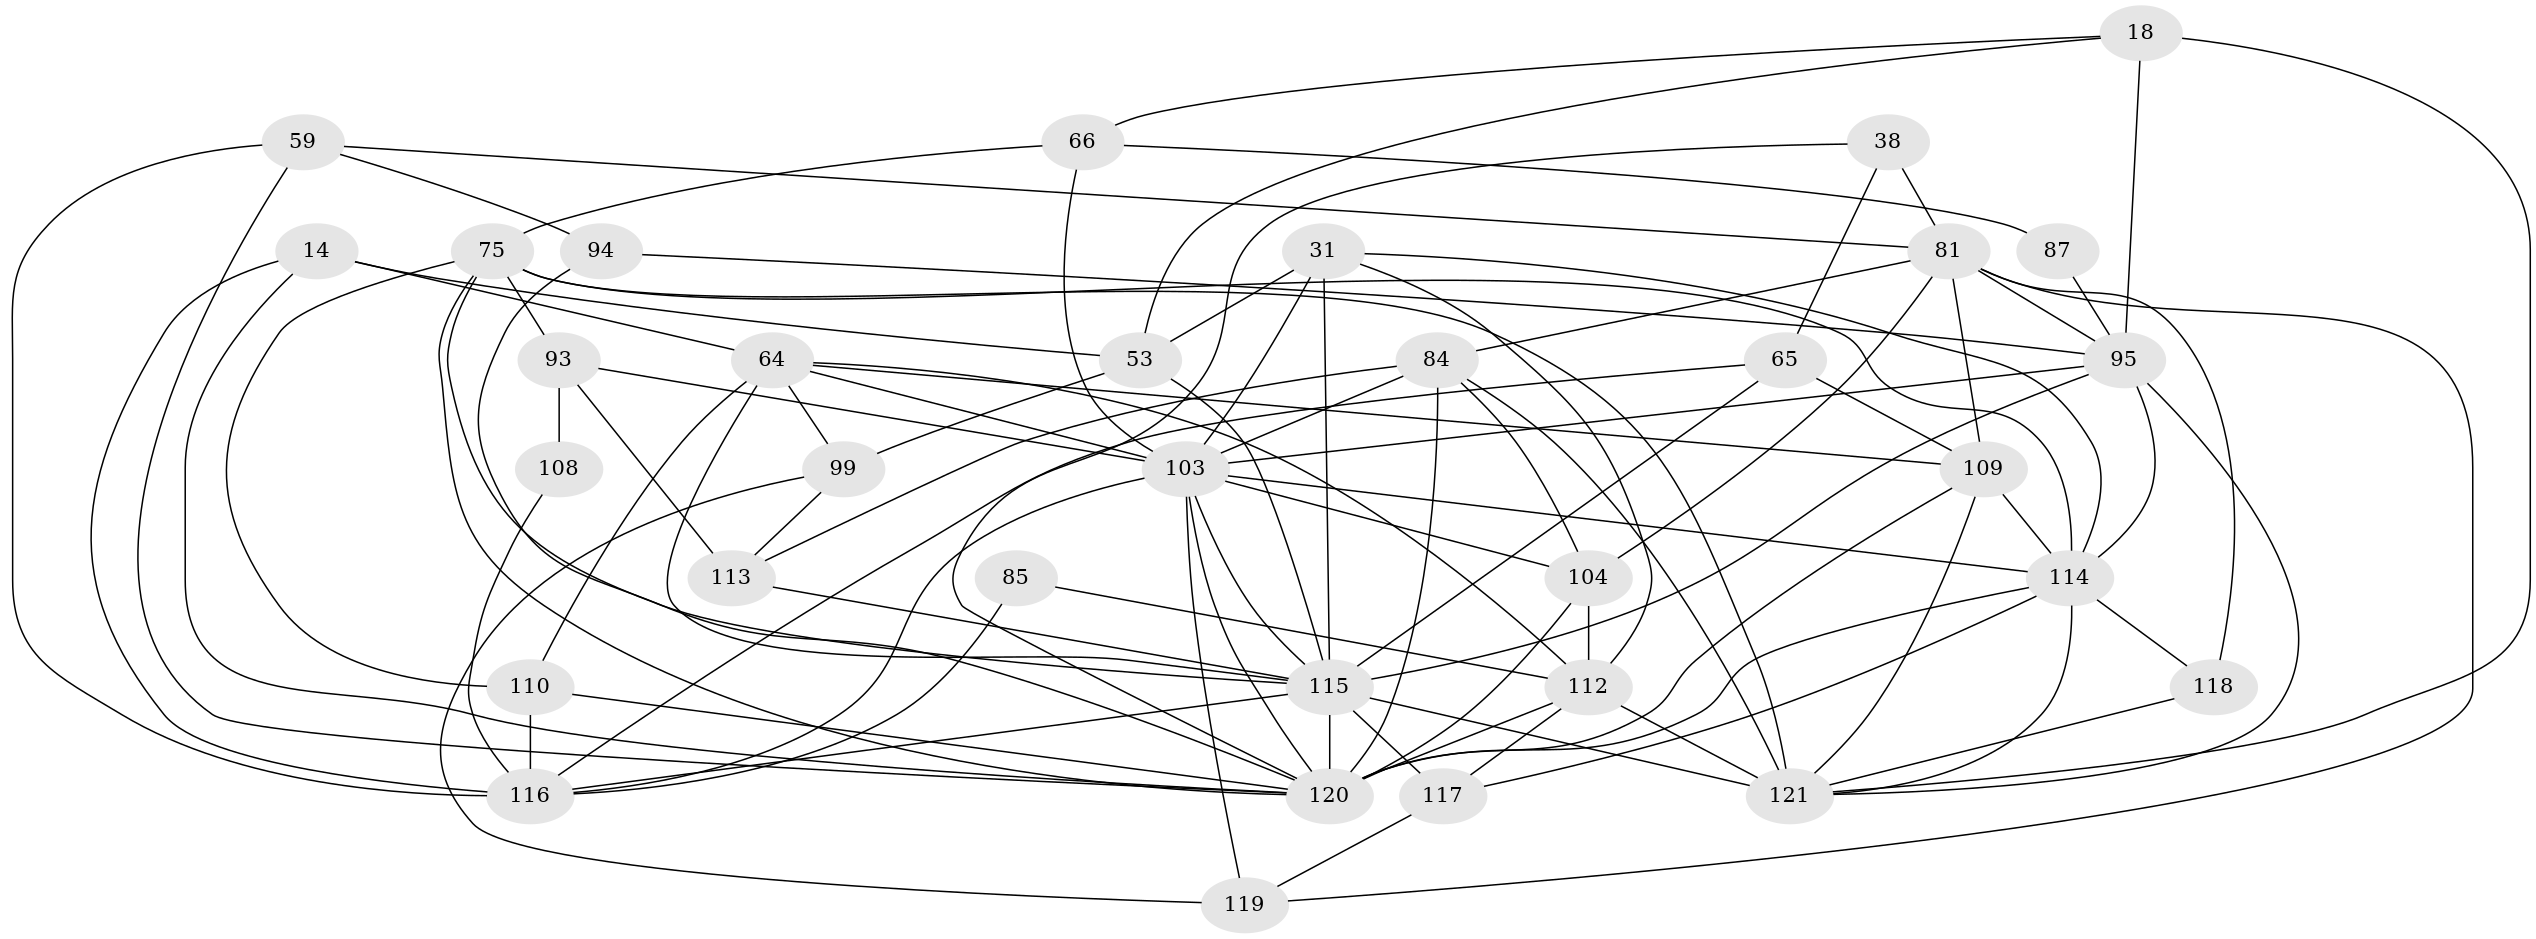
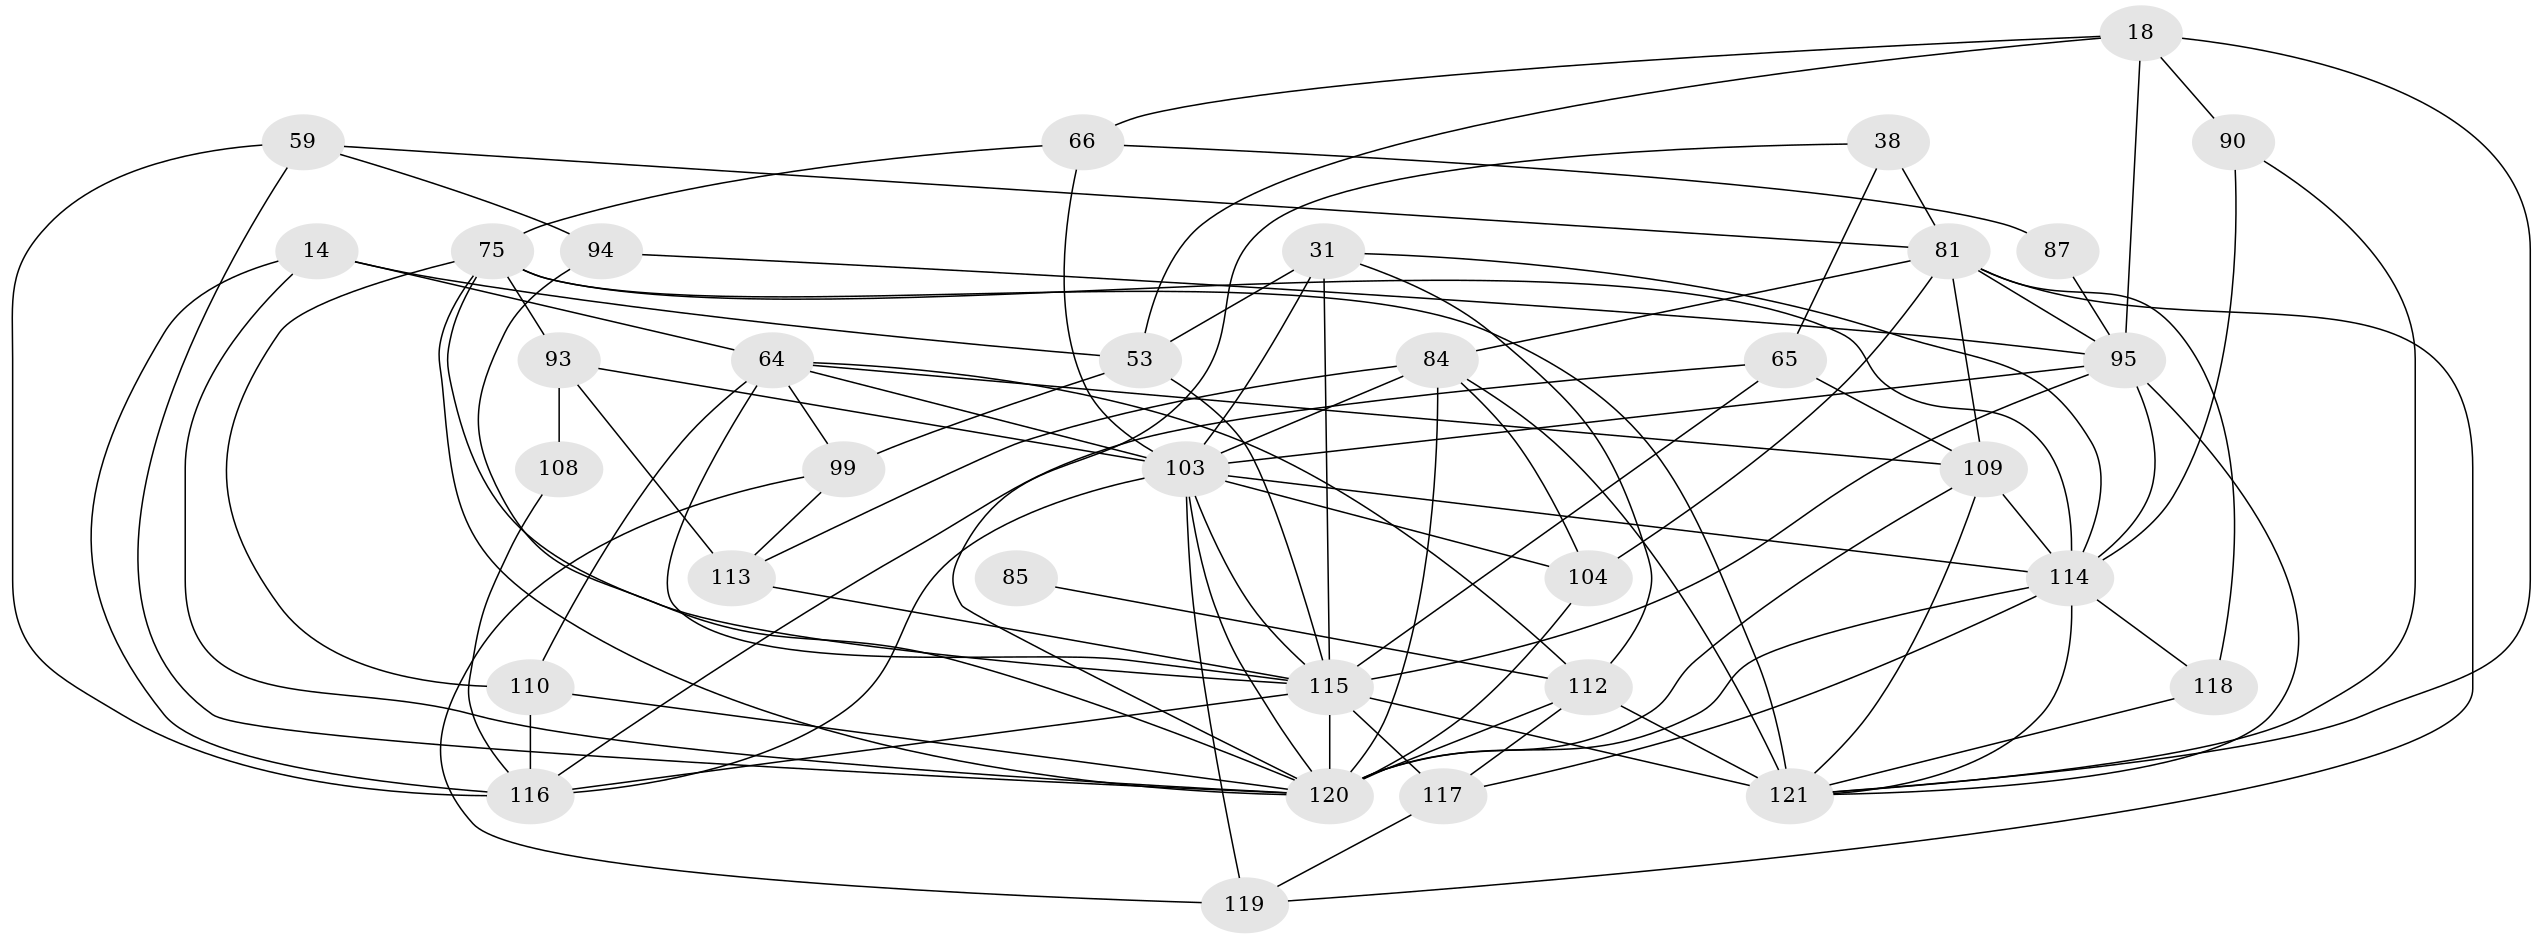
node "90": added
edge "104" -- "112": removed
edge "85" -- "116": removed
